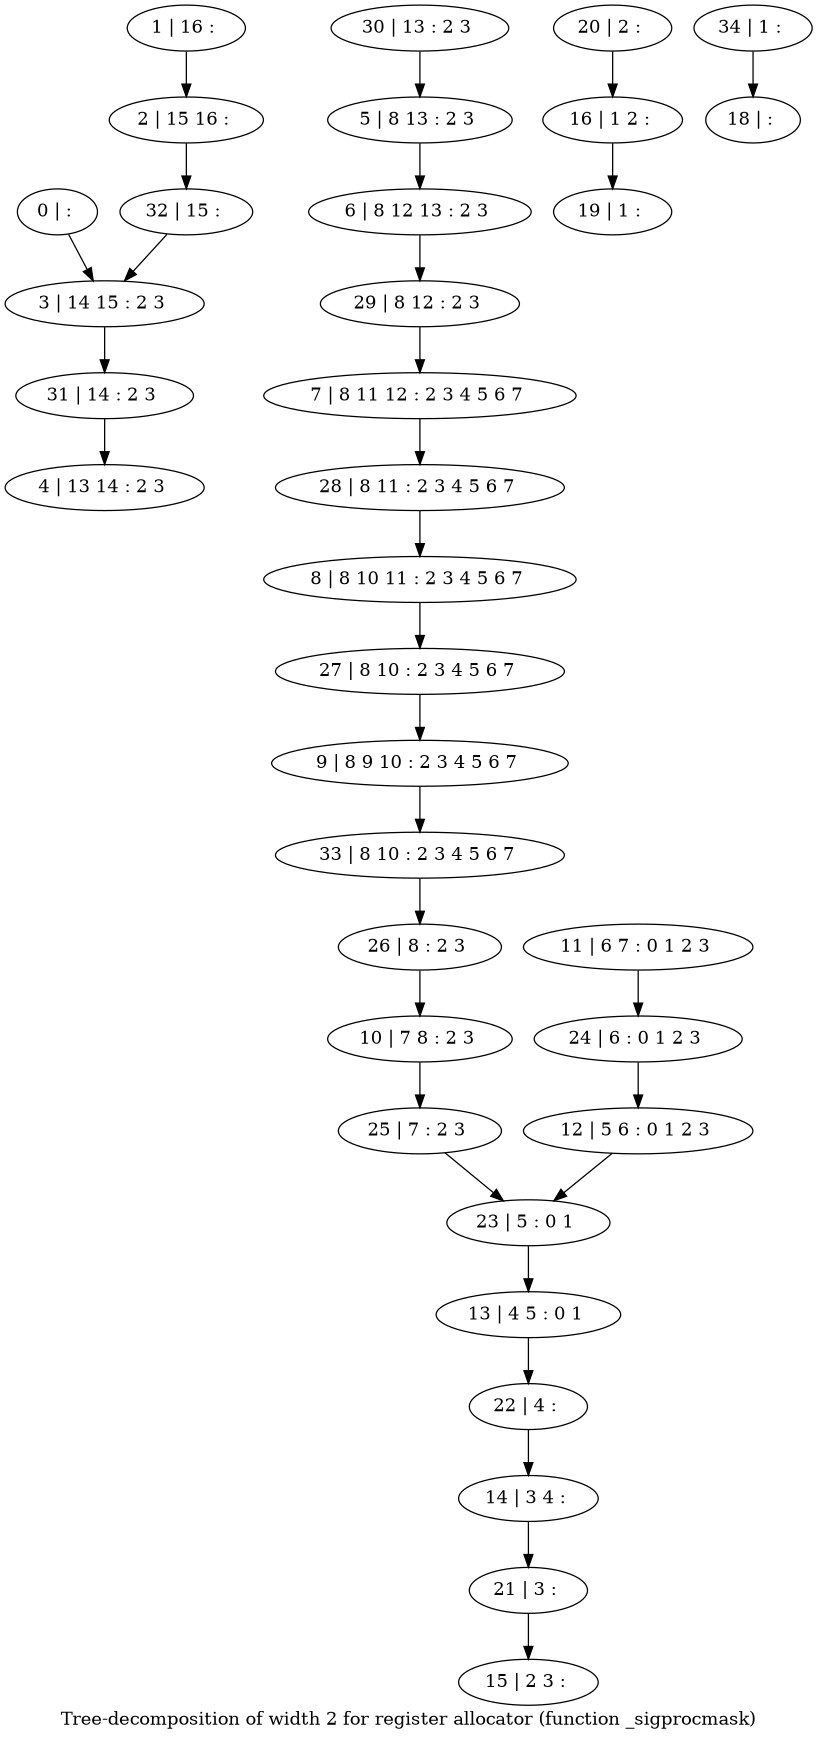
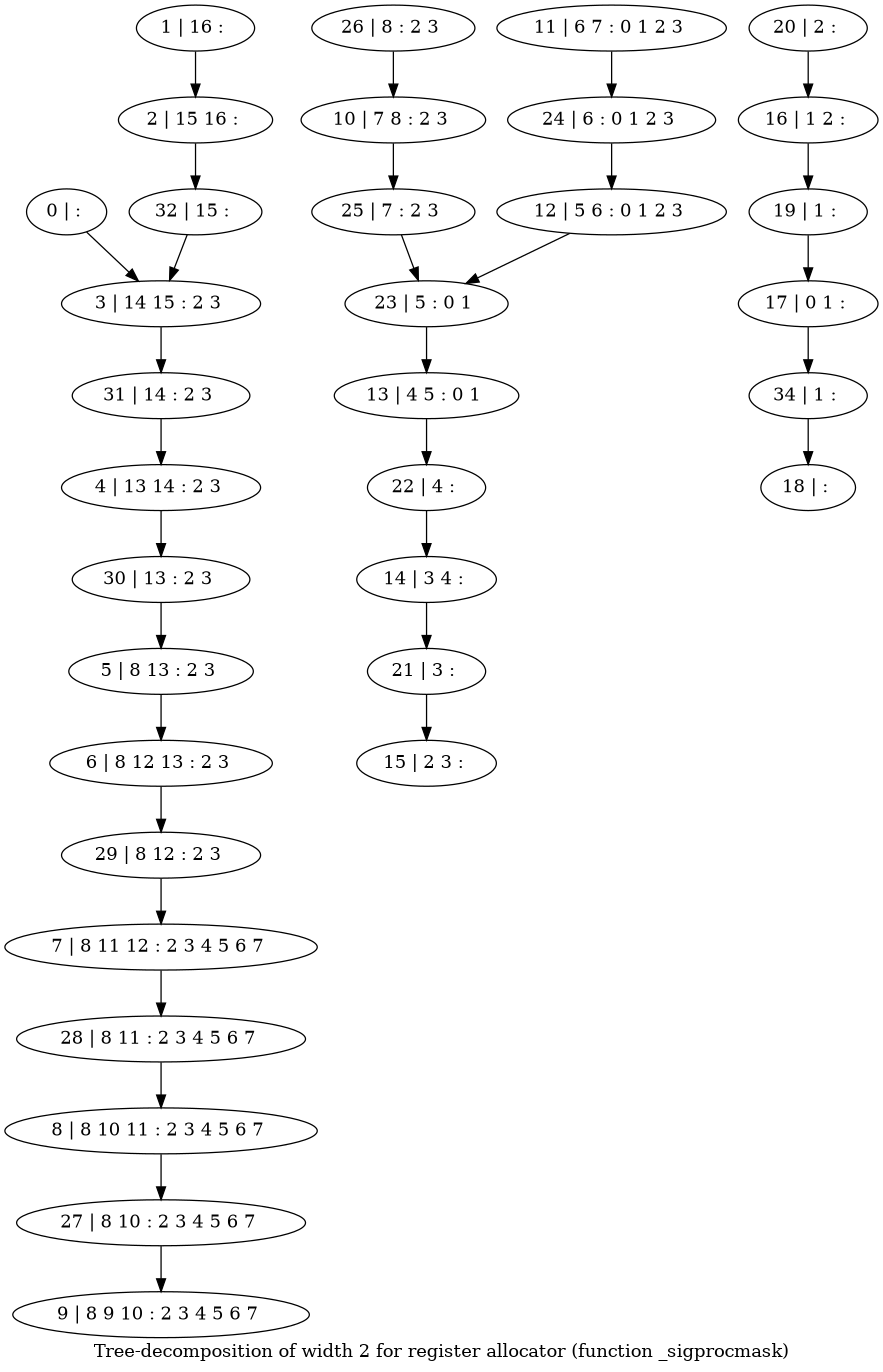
node "17 | 0 1 :": added
edge "4 | 13 14 : 2 3" -> "30 | 13 : 2 3": added
node "33 | 8 10 : 2 3 4 5 6 7": removed
